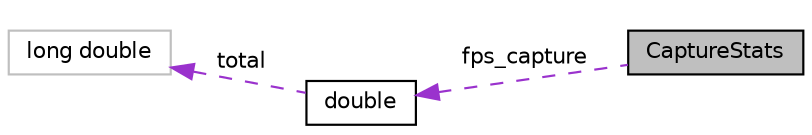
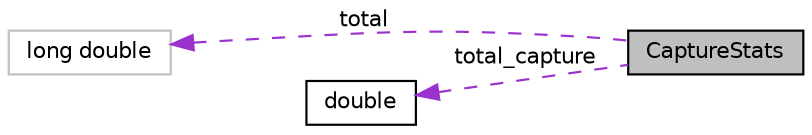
edge "CaptureStats" -> "double": label " fps_capture" -> " total_capture"
edge "double" -> "long double": now "CaptureStats" -> "long double"
